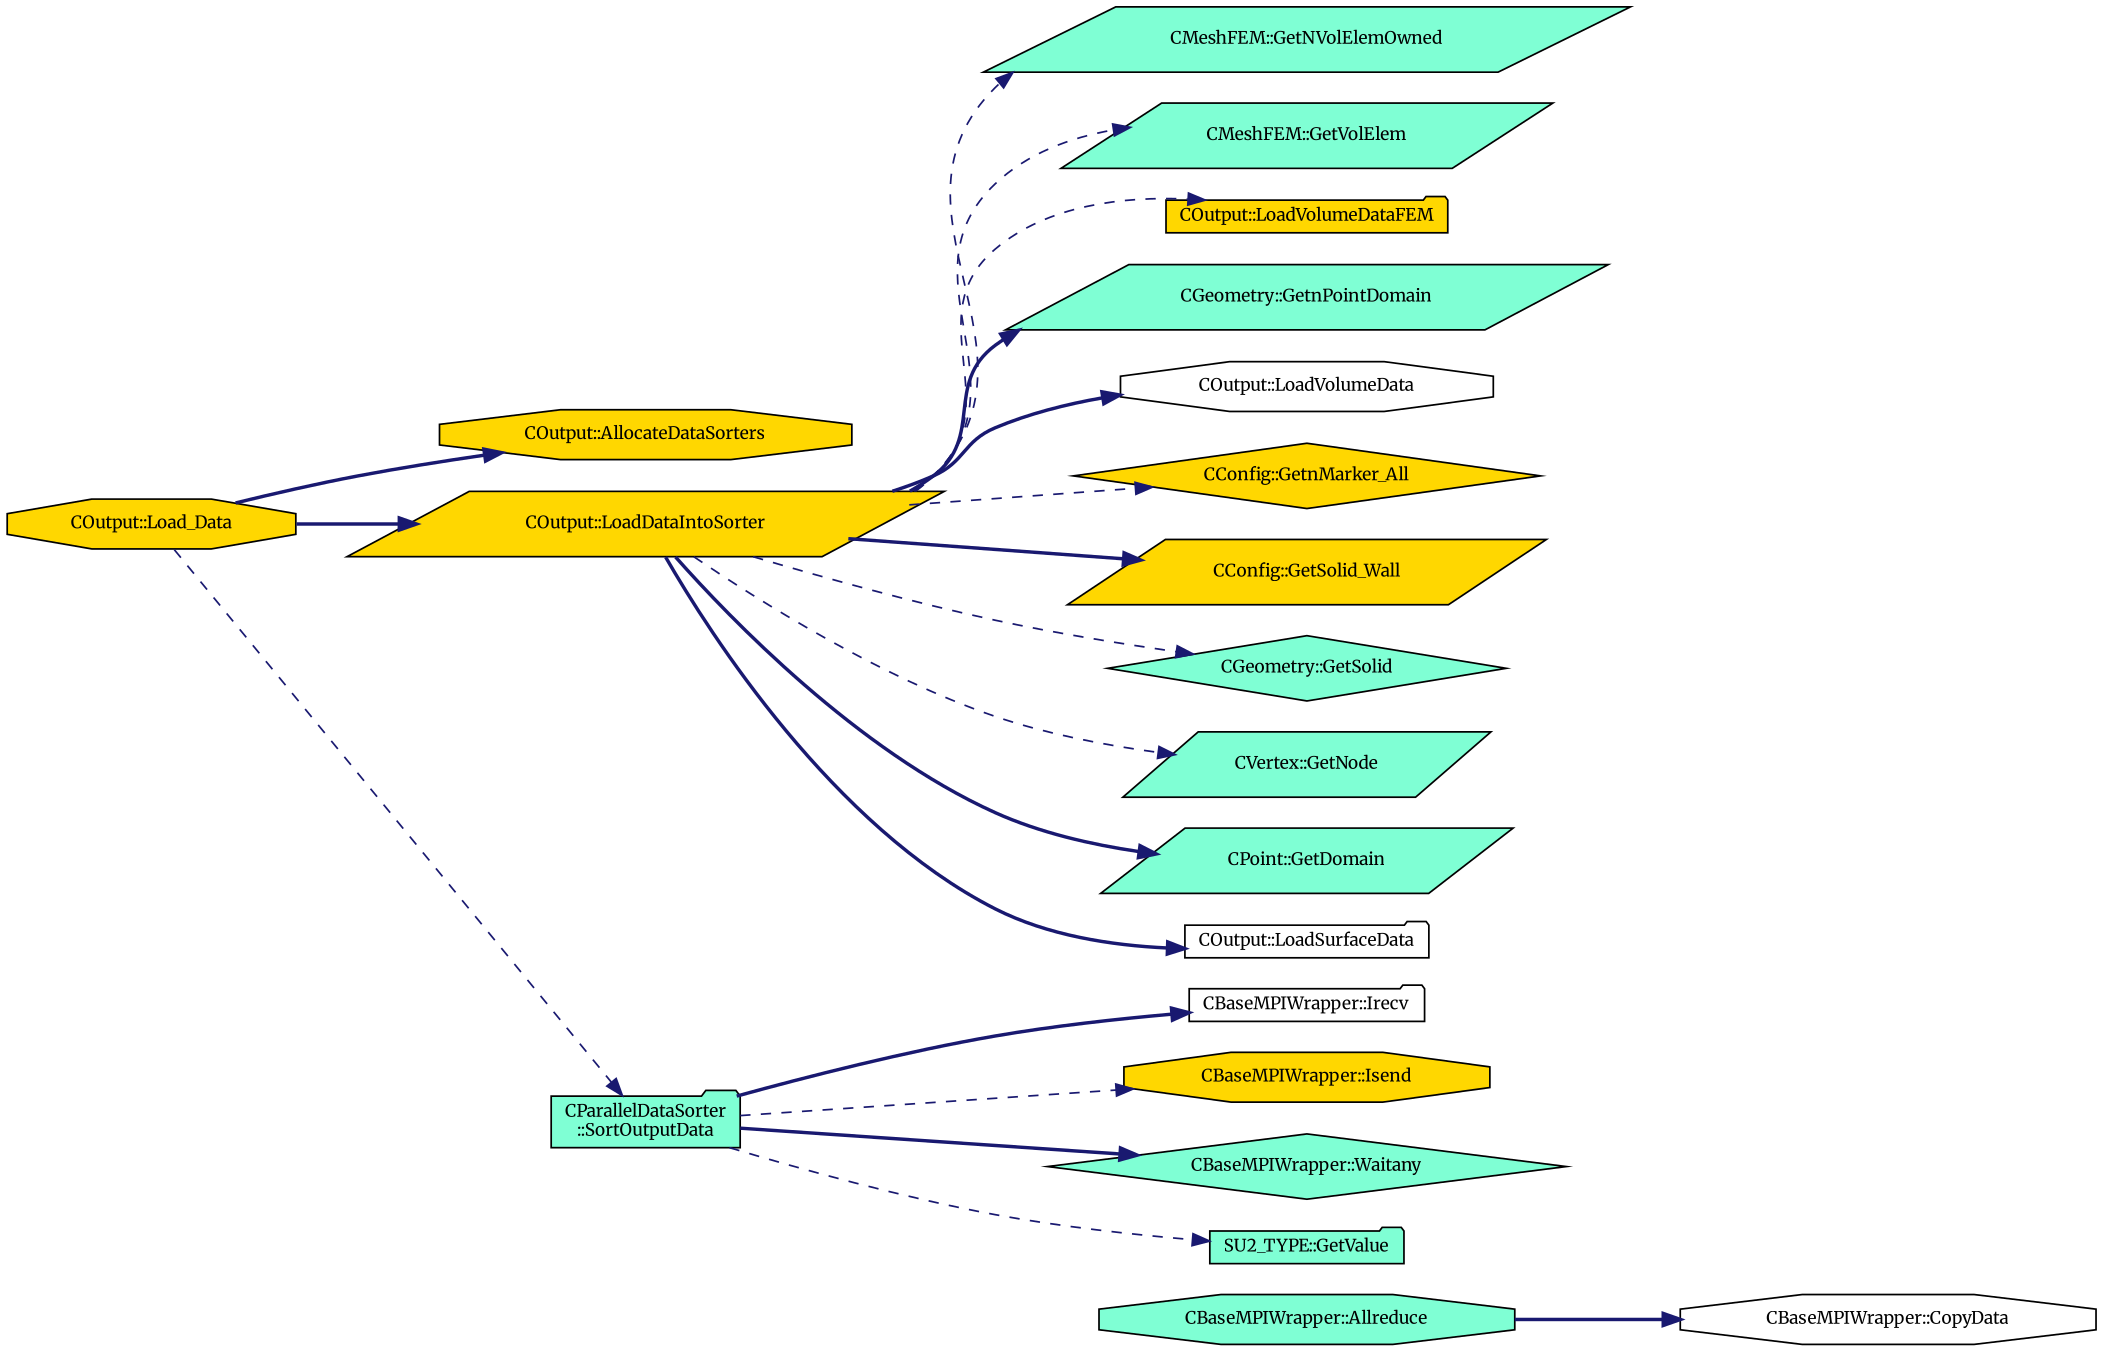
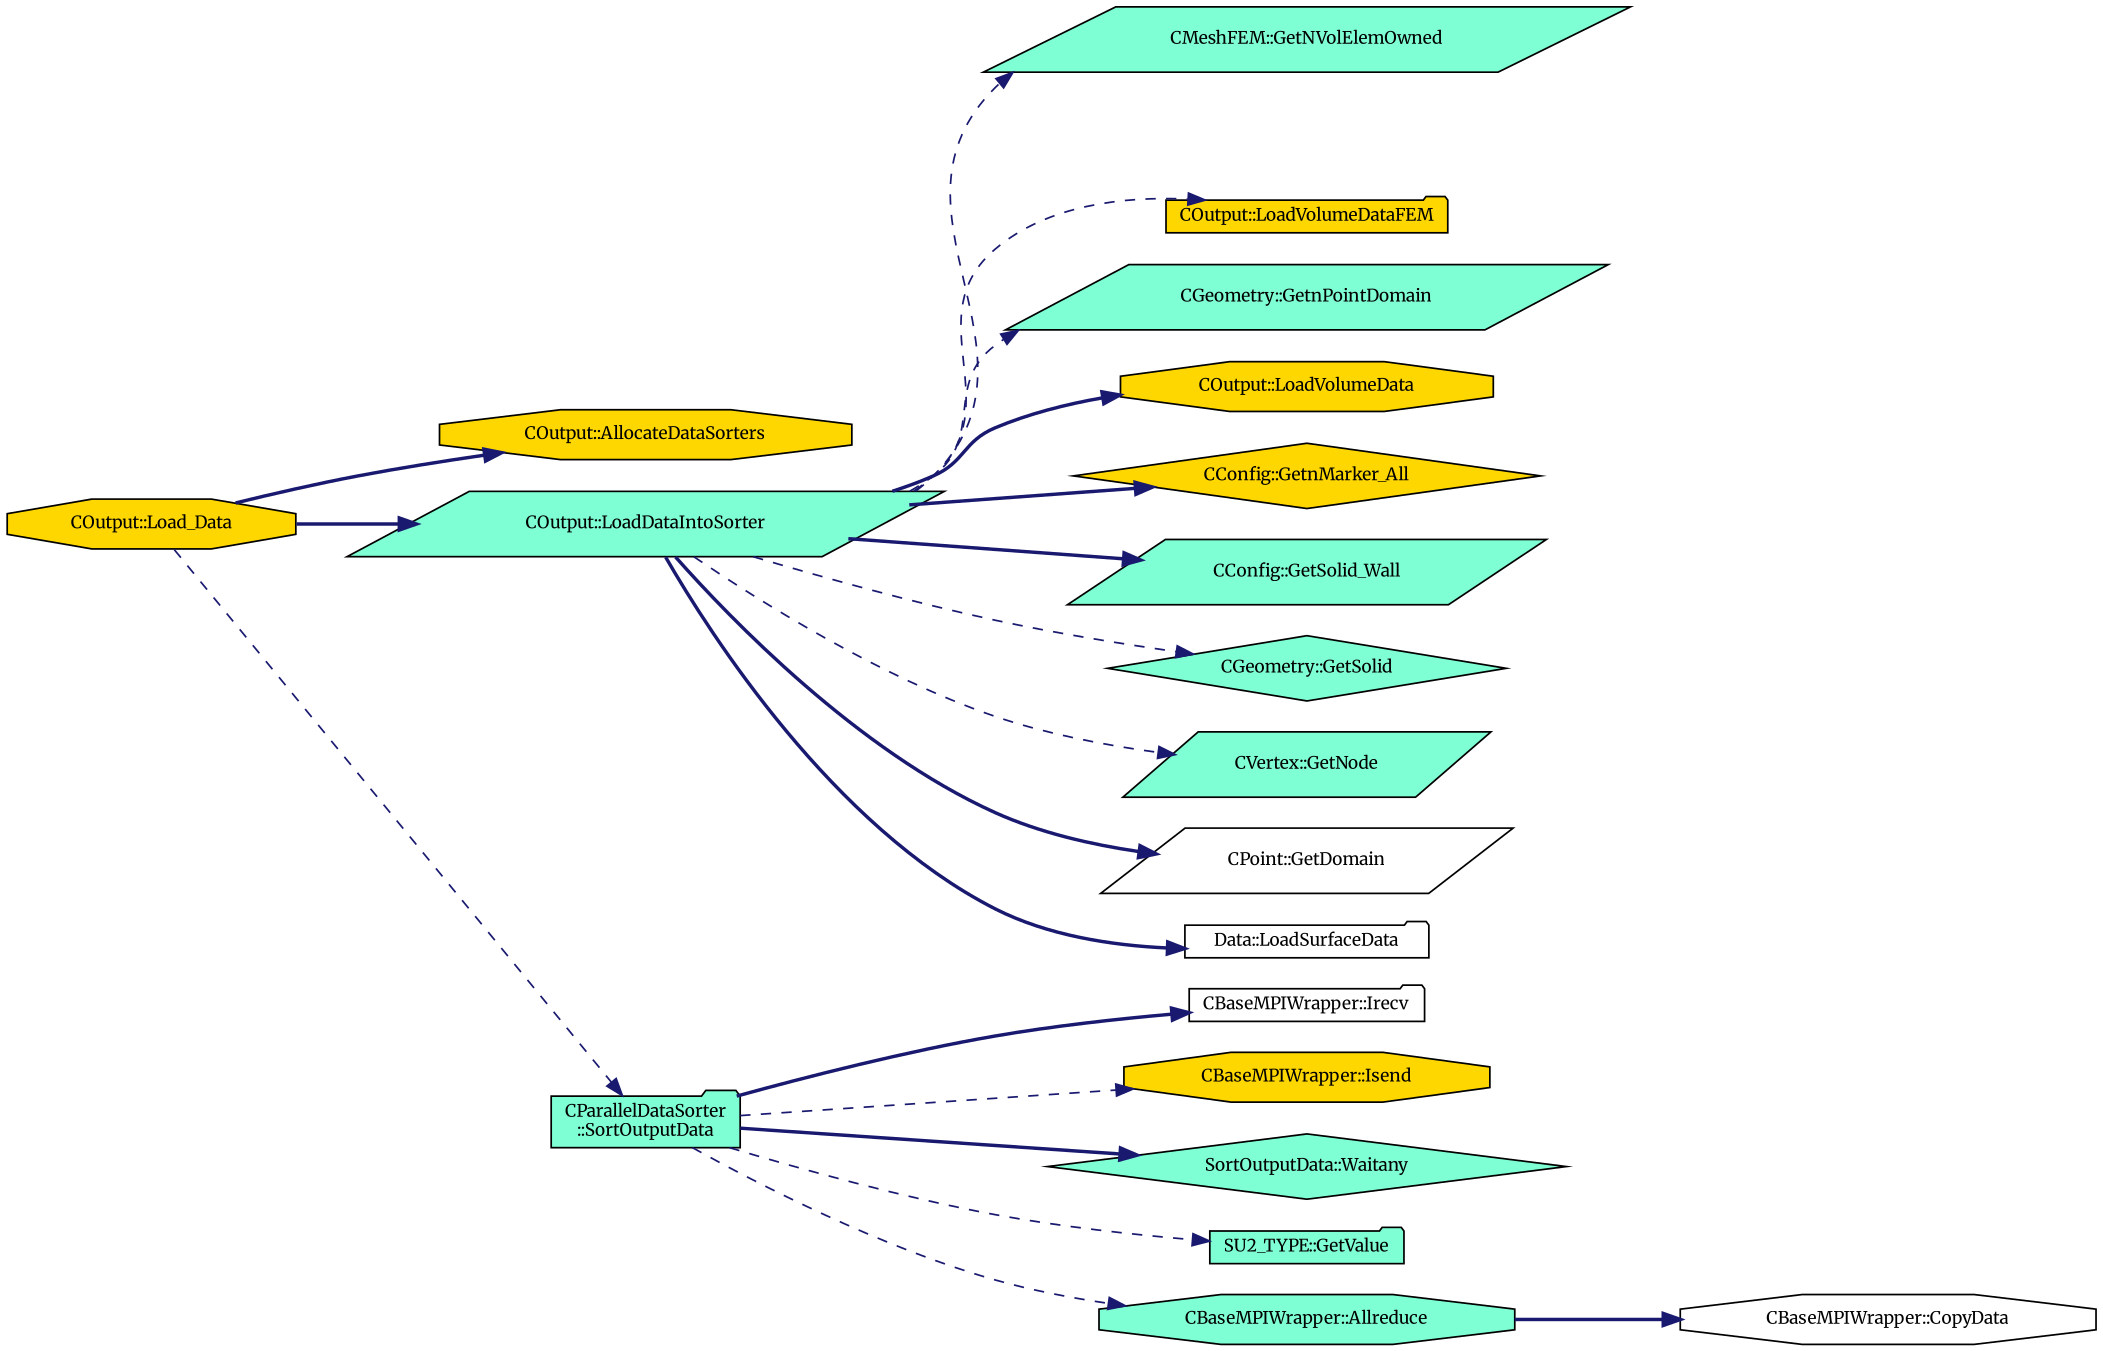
node "CMeshFEM::GetVolElem": removed
node "COutput::LoadVolumeData": fillcolor white -> gold
edge "COutput::LoadDataIntoSorter" -> "CGeometry::GetnPointDomain": style bold -> dashed
edge "COutput::LoadDataIntoSorter" -> "CConfig::GetnMarker_All": style dashed -> bold
node "COutput::LoadDataIntoSorter": fillcolor gold -> aquamarine
node "CConfig::GetSolid_Wall": fillcolor gold -> aquamarine
node "CPoint::GetDomain": fillcolor aquamarine -> white
node "COutput::LoadSurfaceData": label "COutput::LoadSurfaceData" -> "Data::LoadSurfaceData"
node "CBaseMPIWrapper::Waitany": label "CBaseMPIWrapper::Waitany" -> "SortOutputData::Waitany"
edge "CParallelDataSorter ::SortOutputData" -> "CBaseMPIWrapper::Allreduce": added
